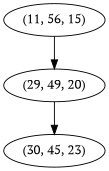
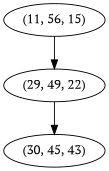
node "(29, 49, 20)": label "(29, 49, 20)" -> "(29, 49, 22)"
node "(30, 45, 23)": label "(30, 45, 23)" -> "(30, 45, 43)"
